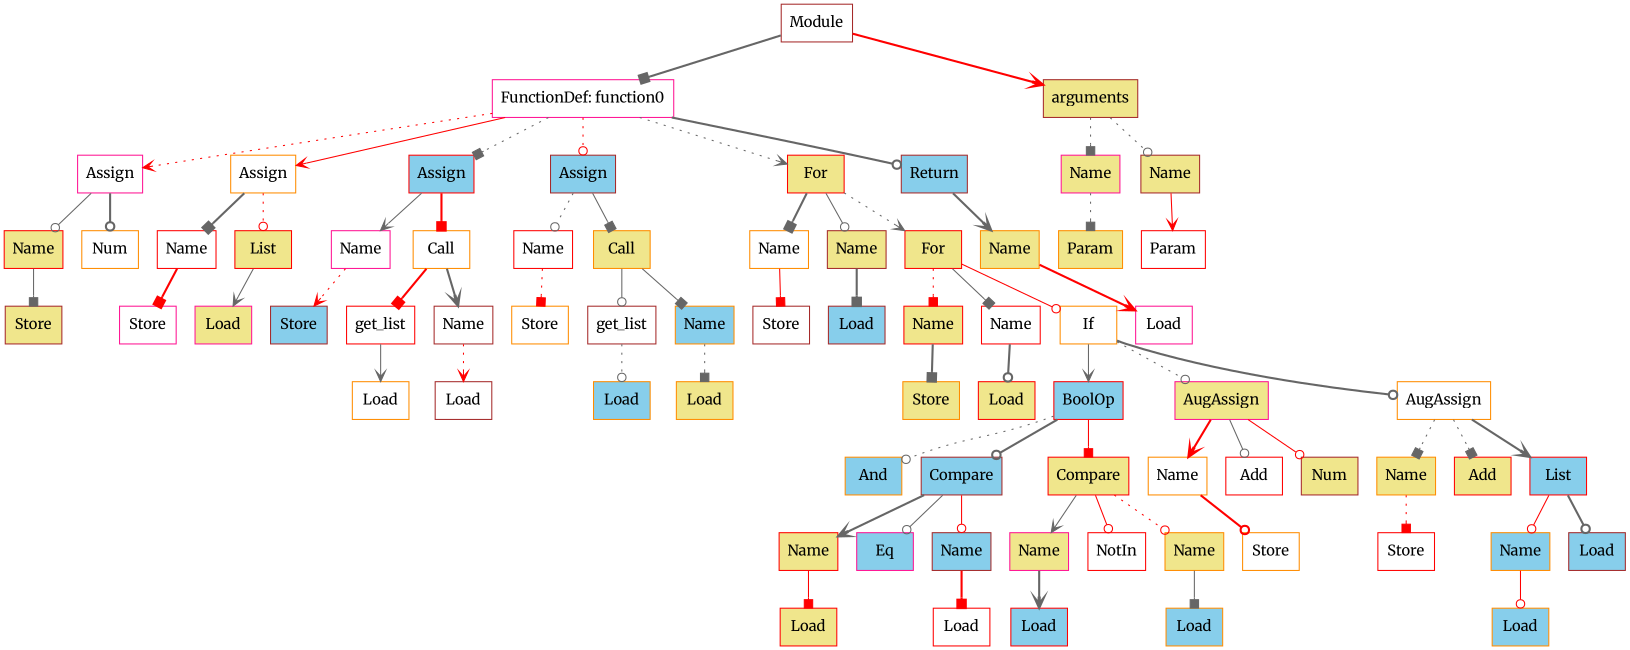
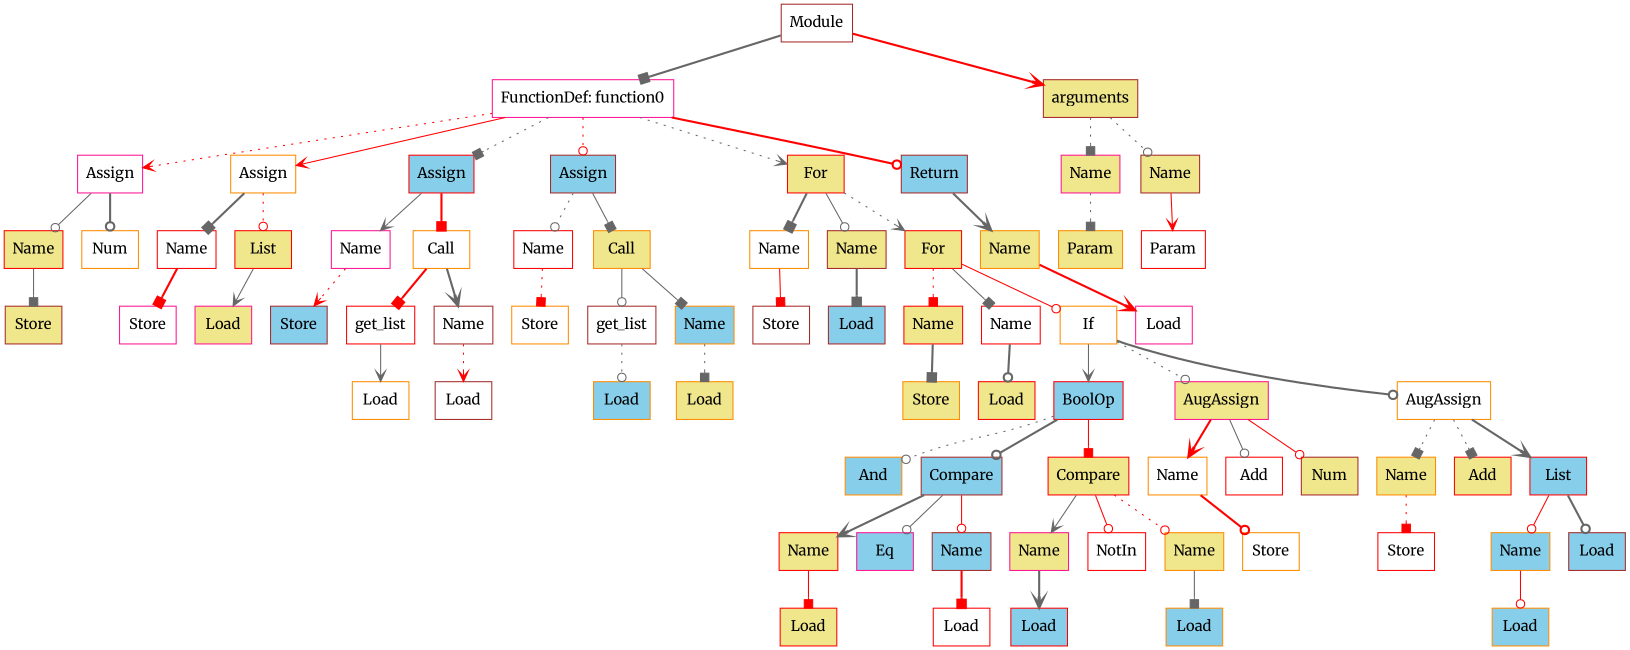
edge "FunctionDef: function0" -> "Return": color gray40 -> red
